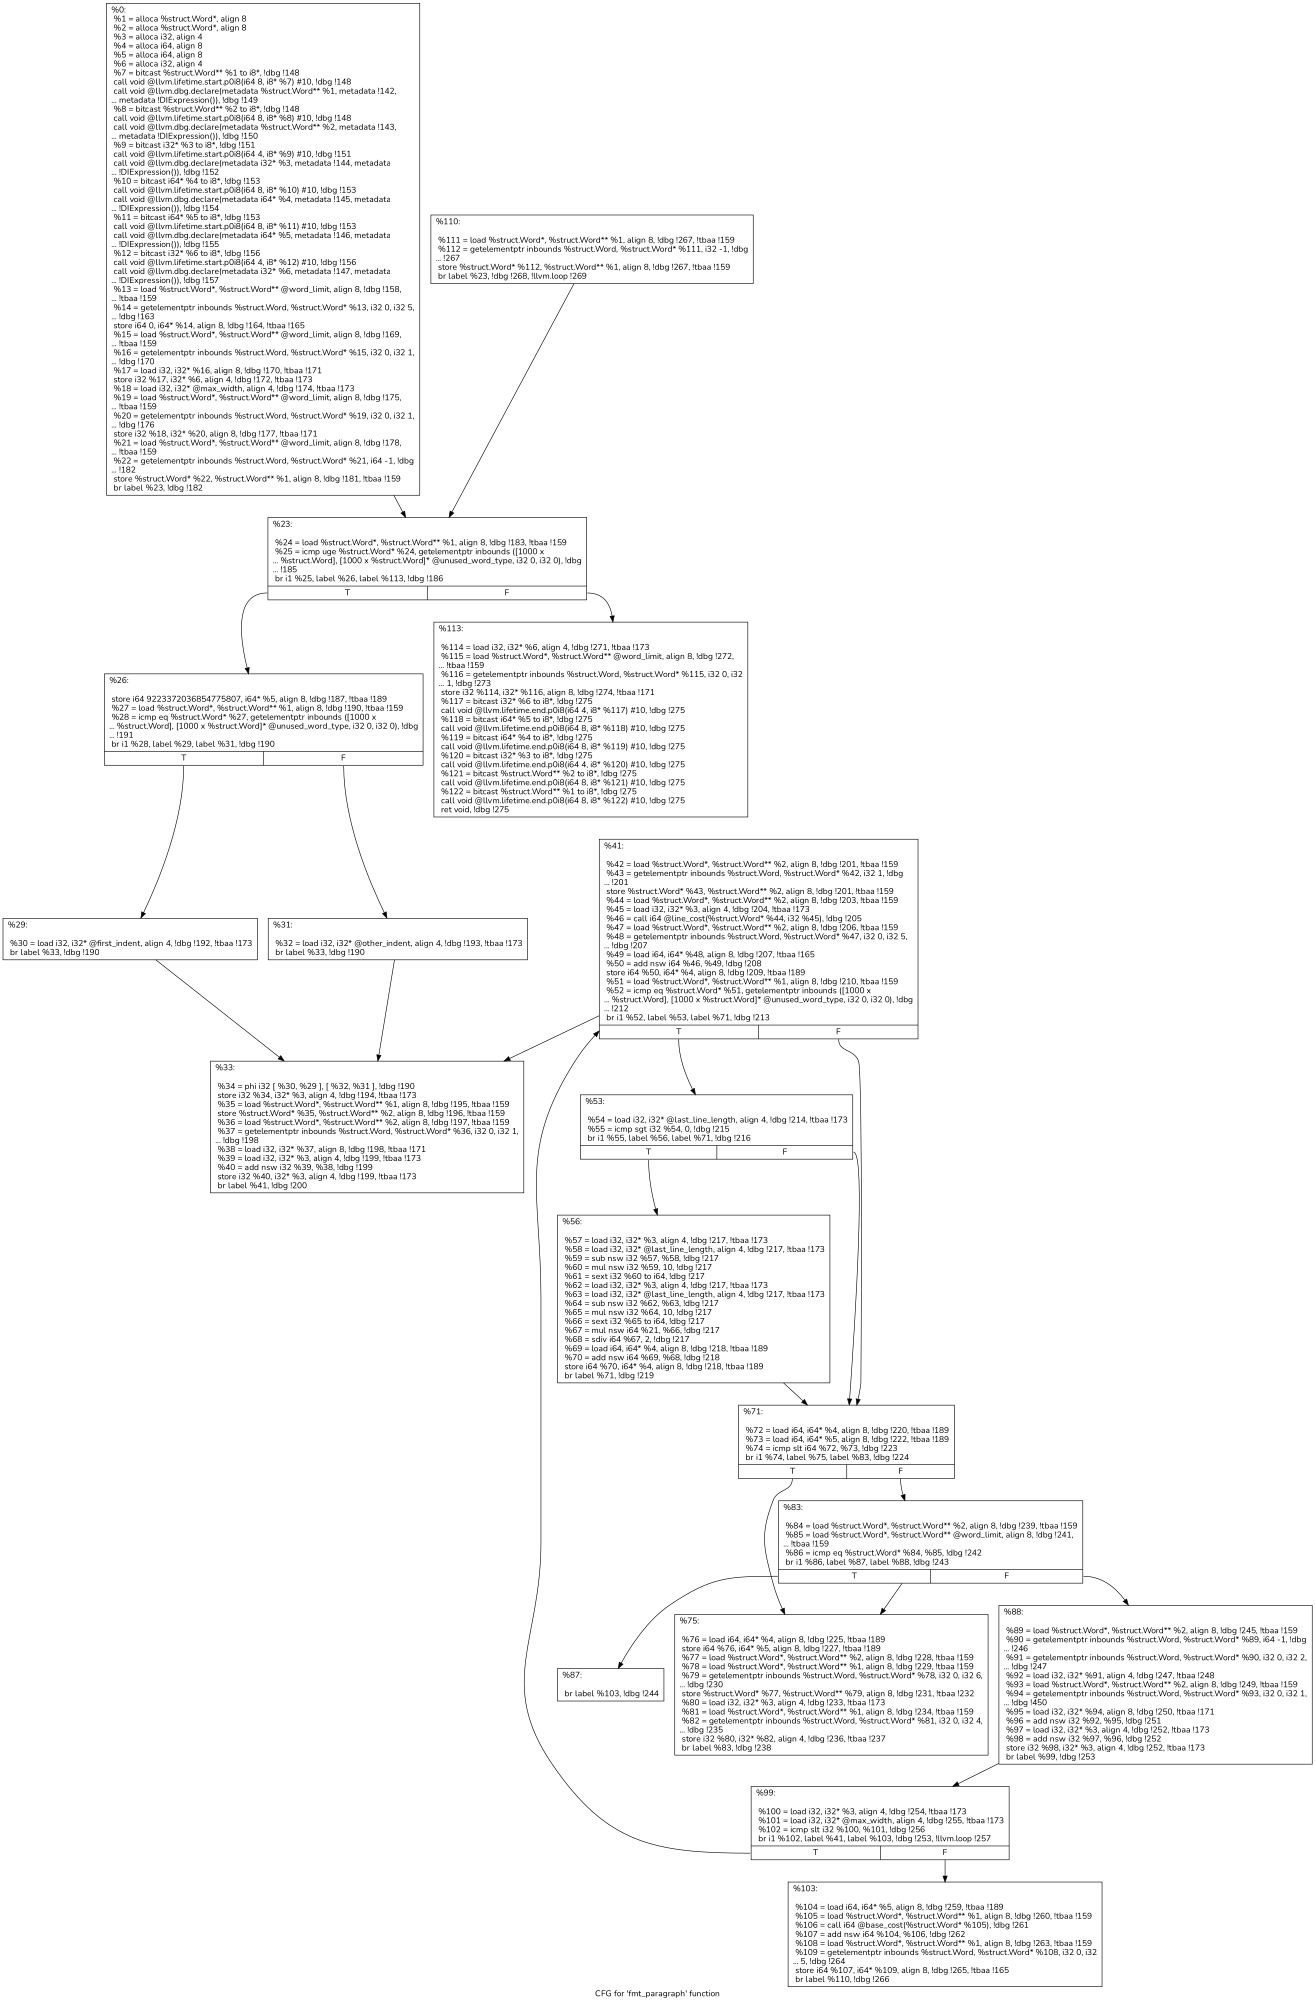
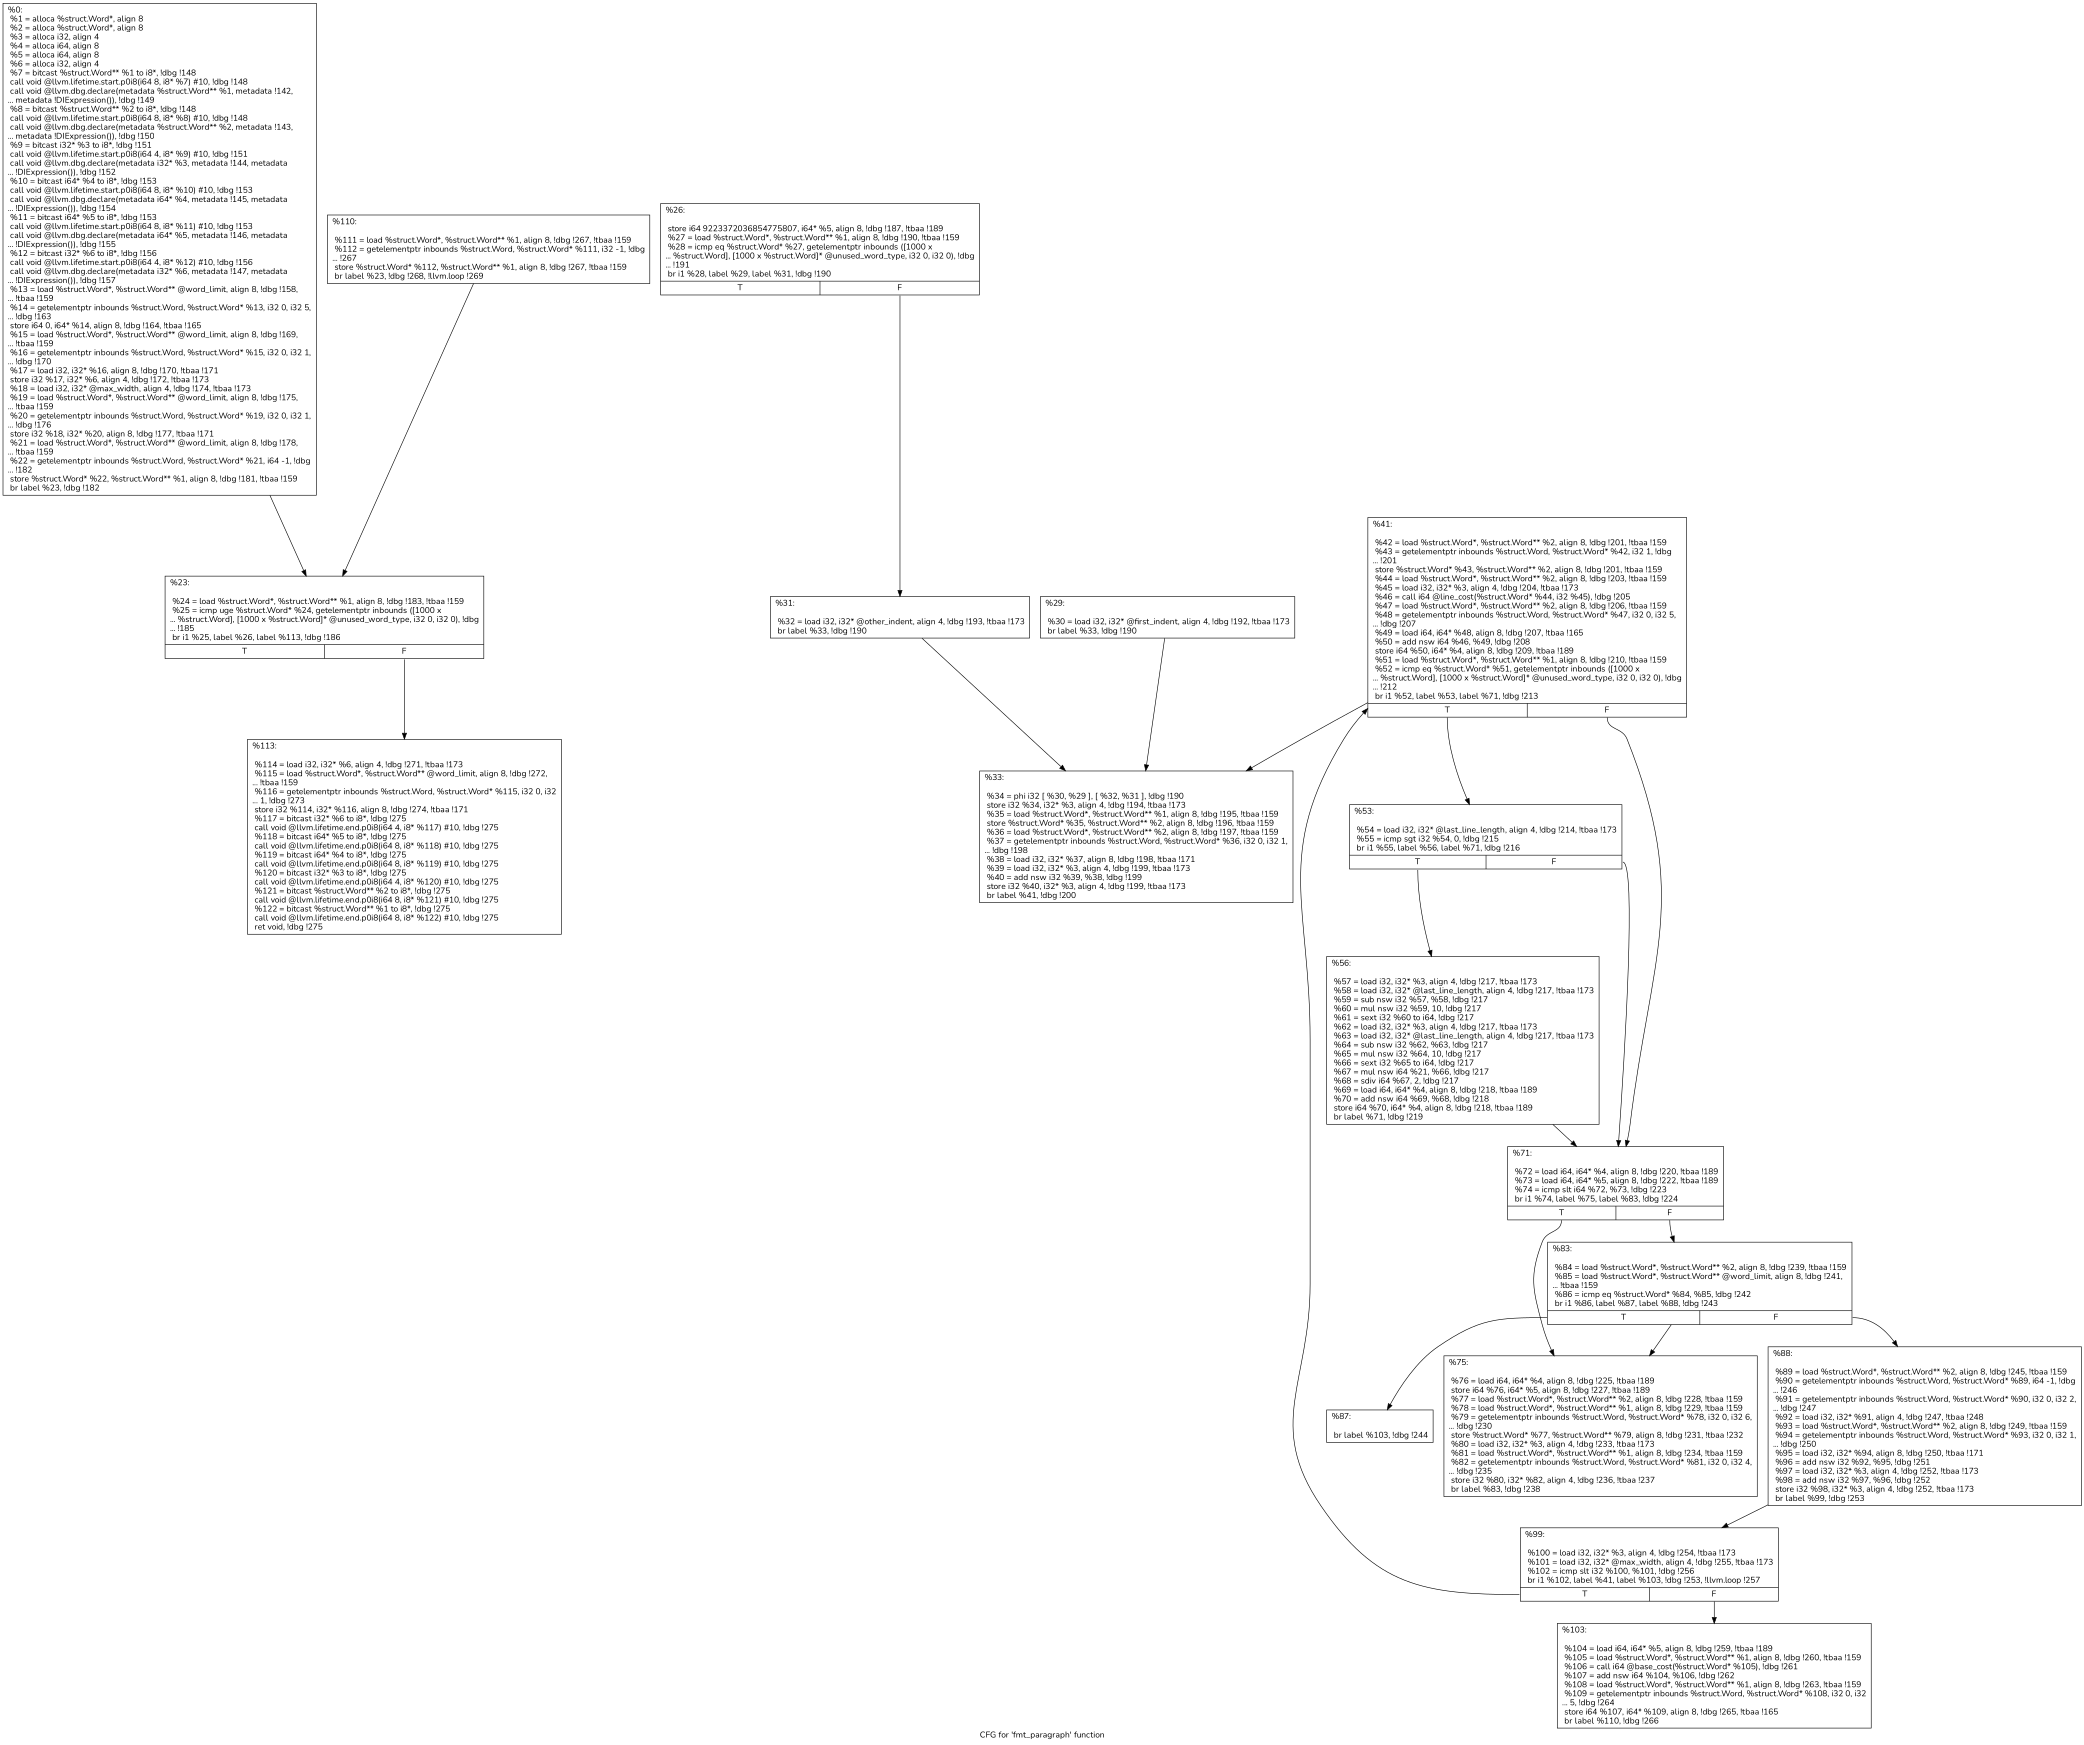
edge "%23:" -> "%26:": removed
edge "%26:" -> "%29:": removed
node "%88:": text "... !dbg !450" -> "... !dbg !250"
